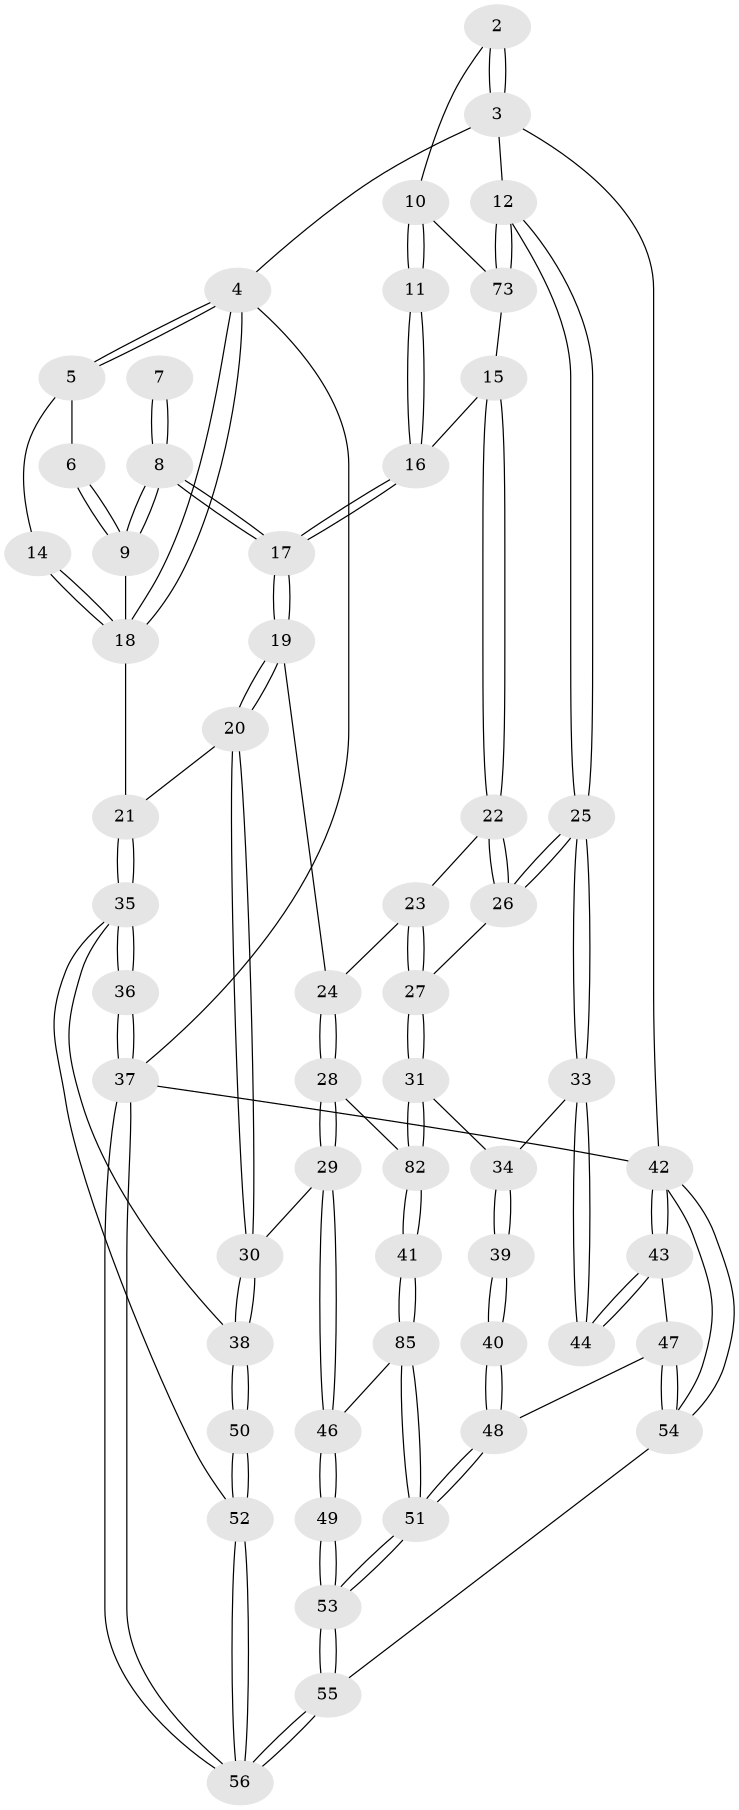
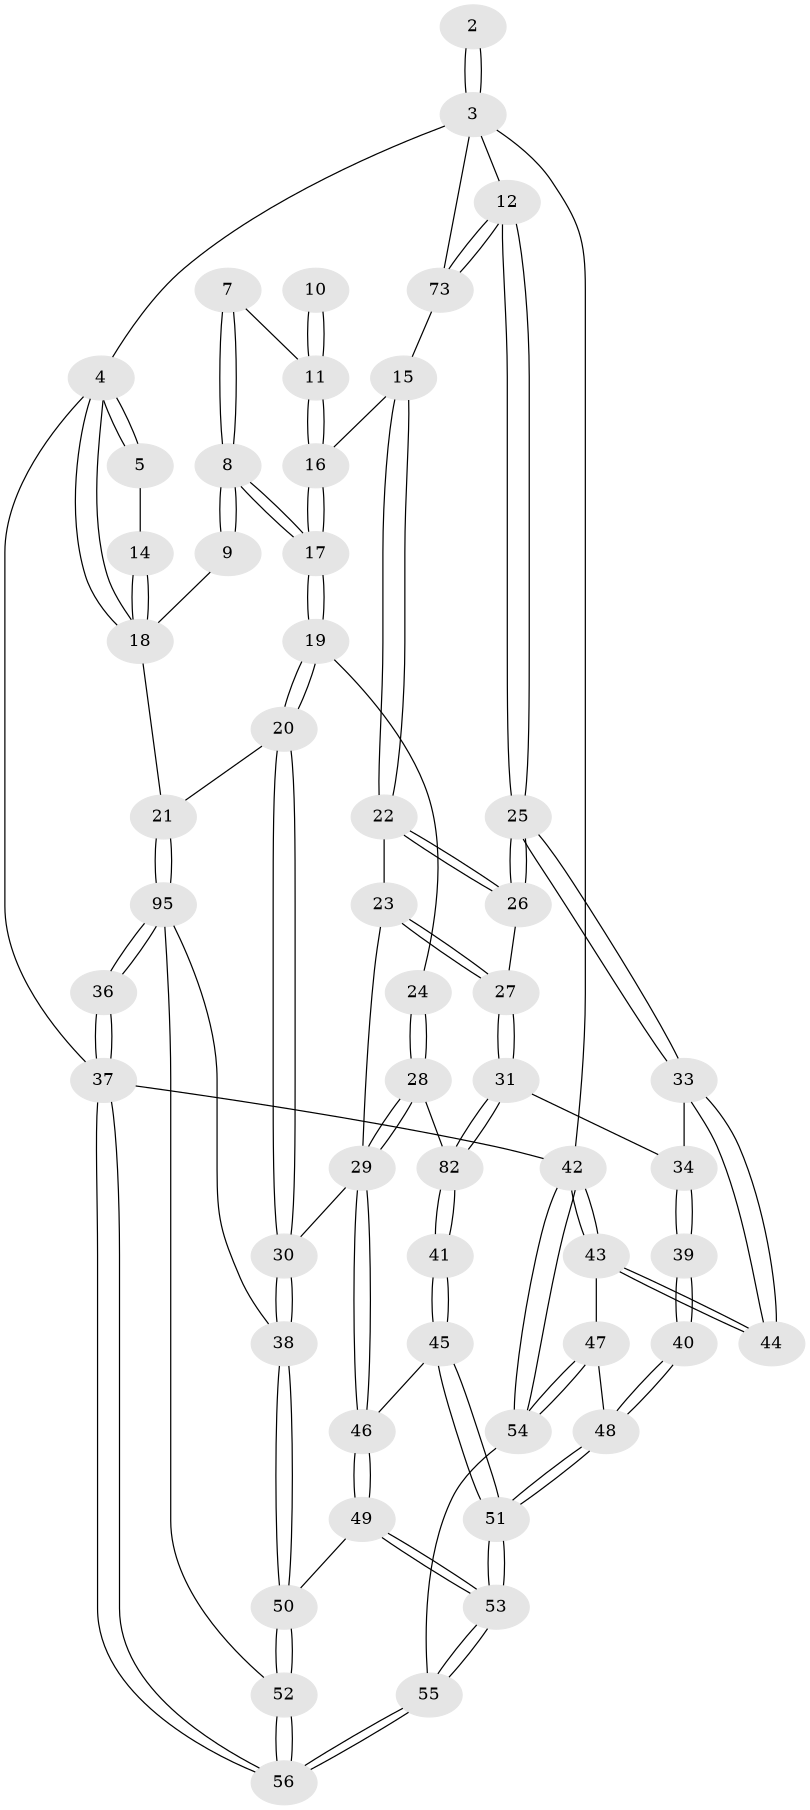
edge "2" -- "10": removed
edge "10" -- "73": now "3" -- "73"
edge "7" -- "11": added
node "6": removed
node "35": label "35" -> "95"
edge "23" -- "24": now "23" -- "29"
node "85": label "85" -> "45"
edge "49" -- "50": added
